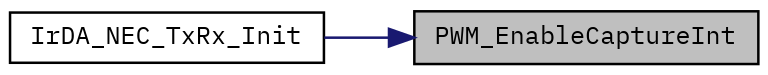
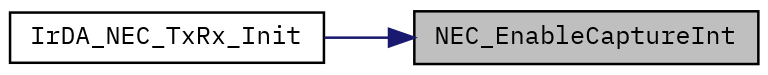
node "PWM_EnableCaptureInt": label "PWM_EnableCaptureInt" -> "NEC_EnableCaptureInt"
